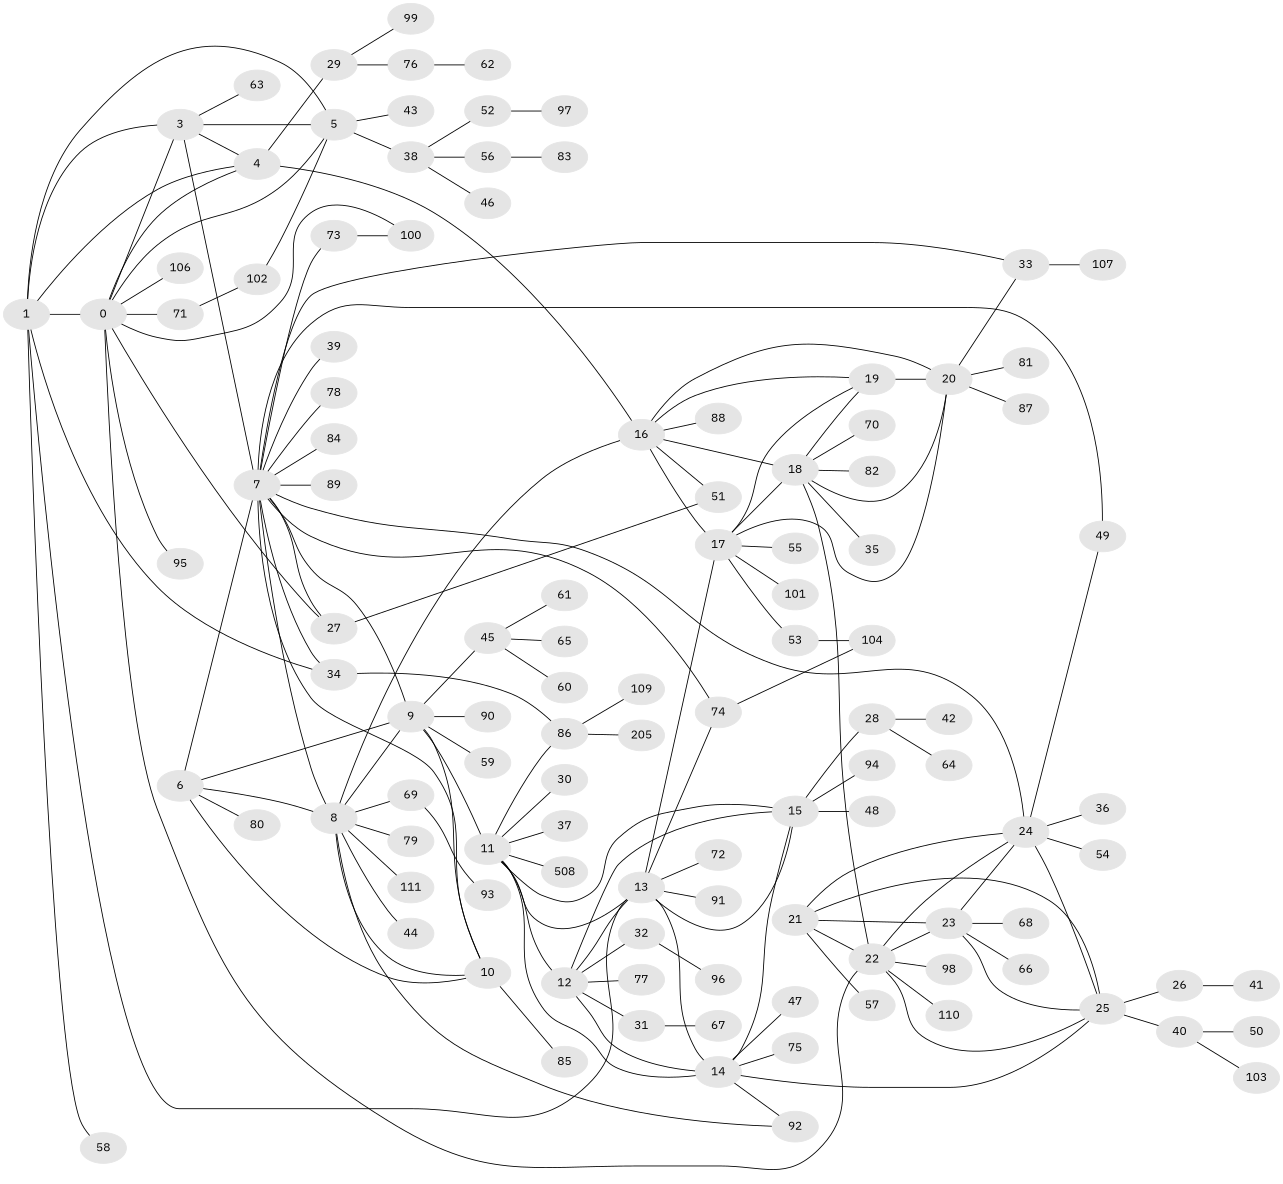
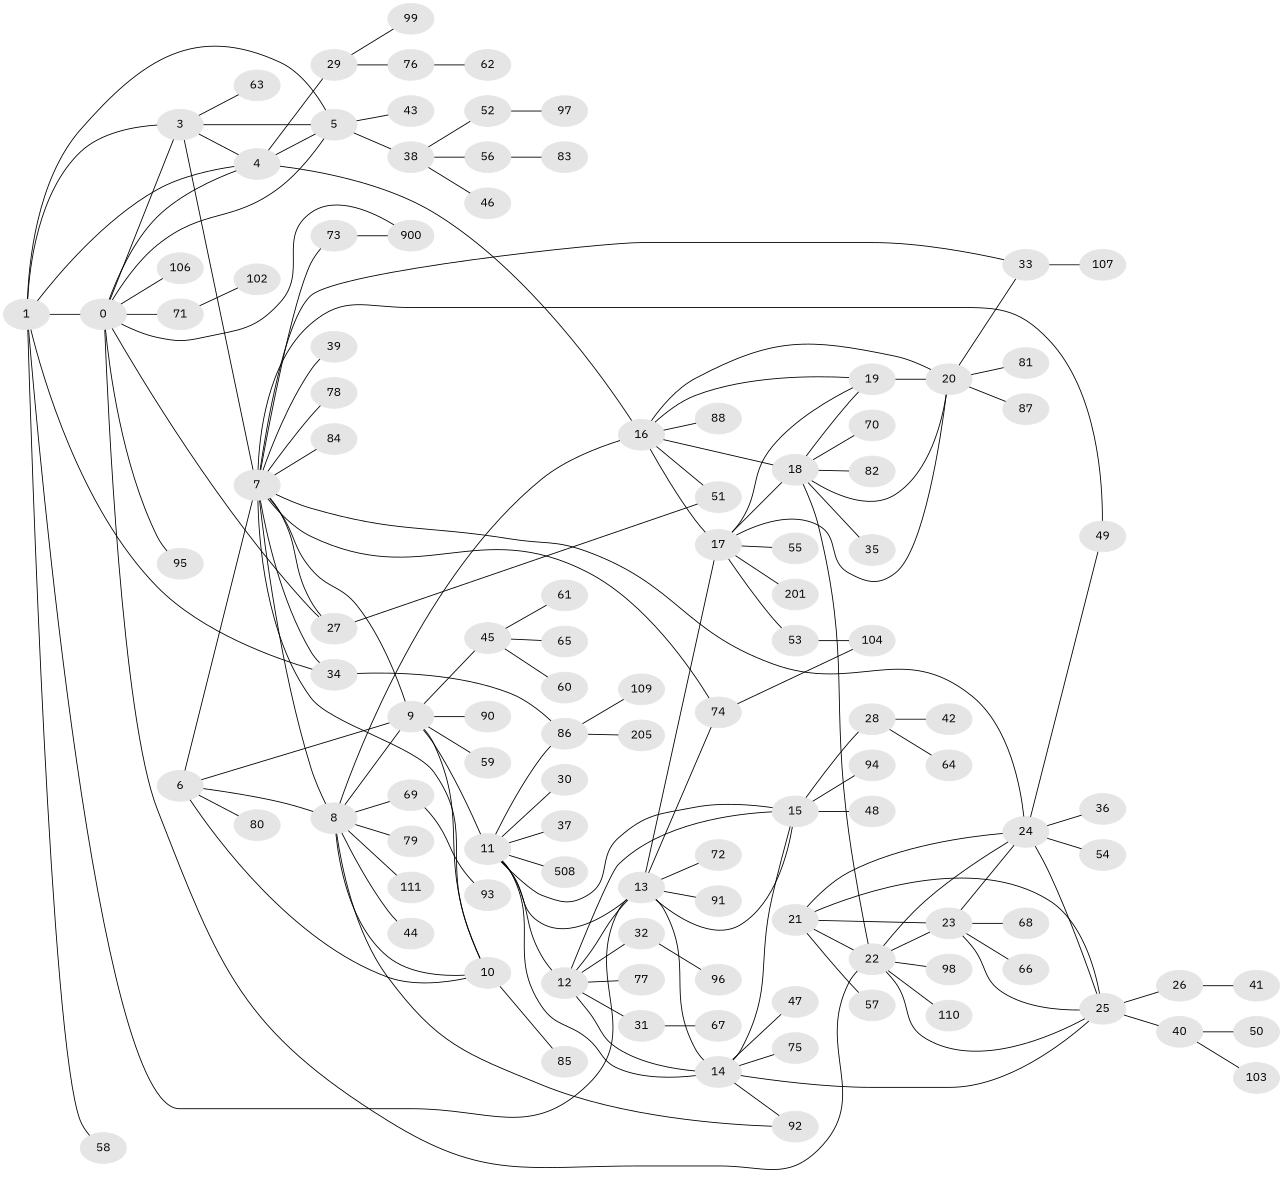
edge "5" -- "102": now "5" -- "4"
node "100": label "100" -> "900"
node "89": removed
node "101": label "101" -> "201"
